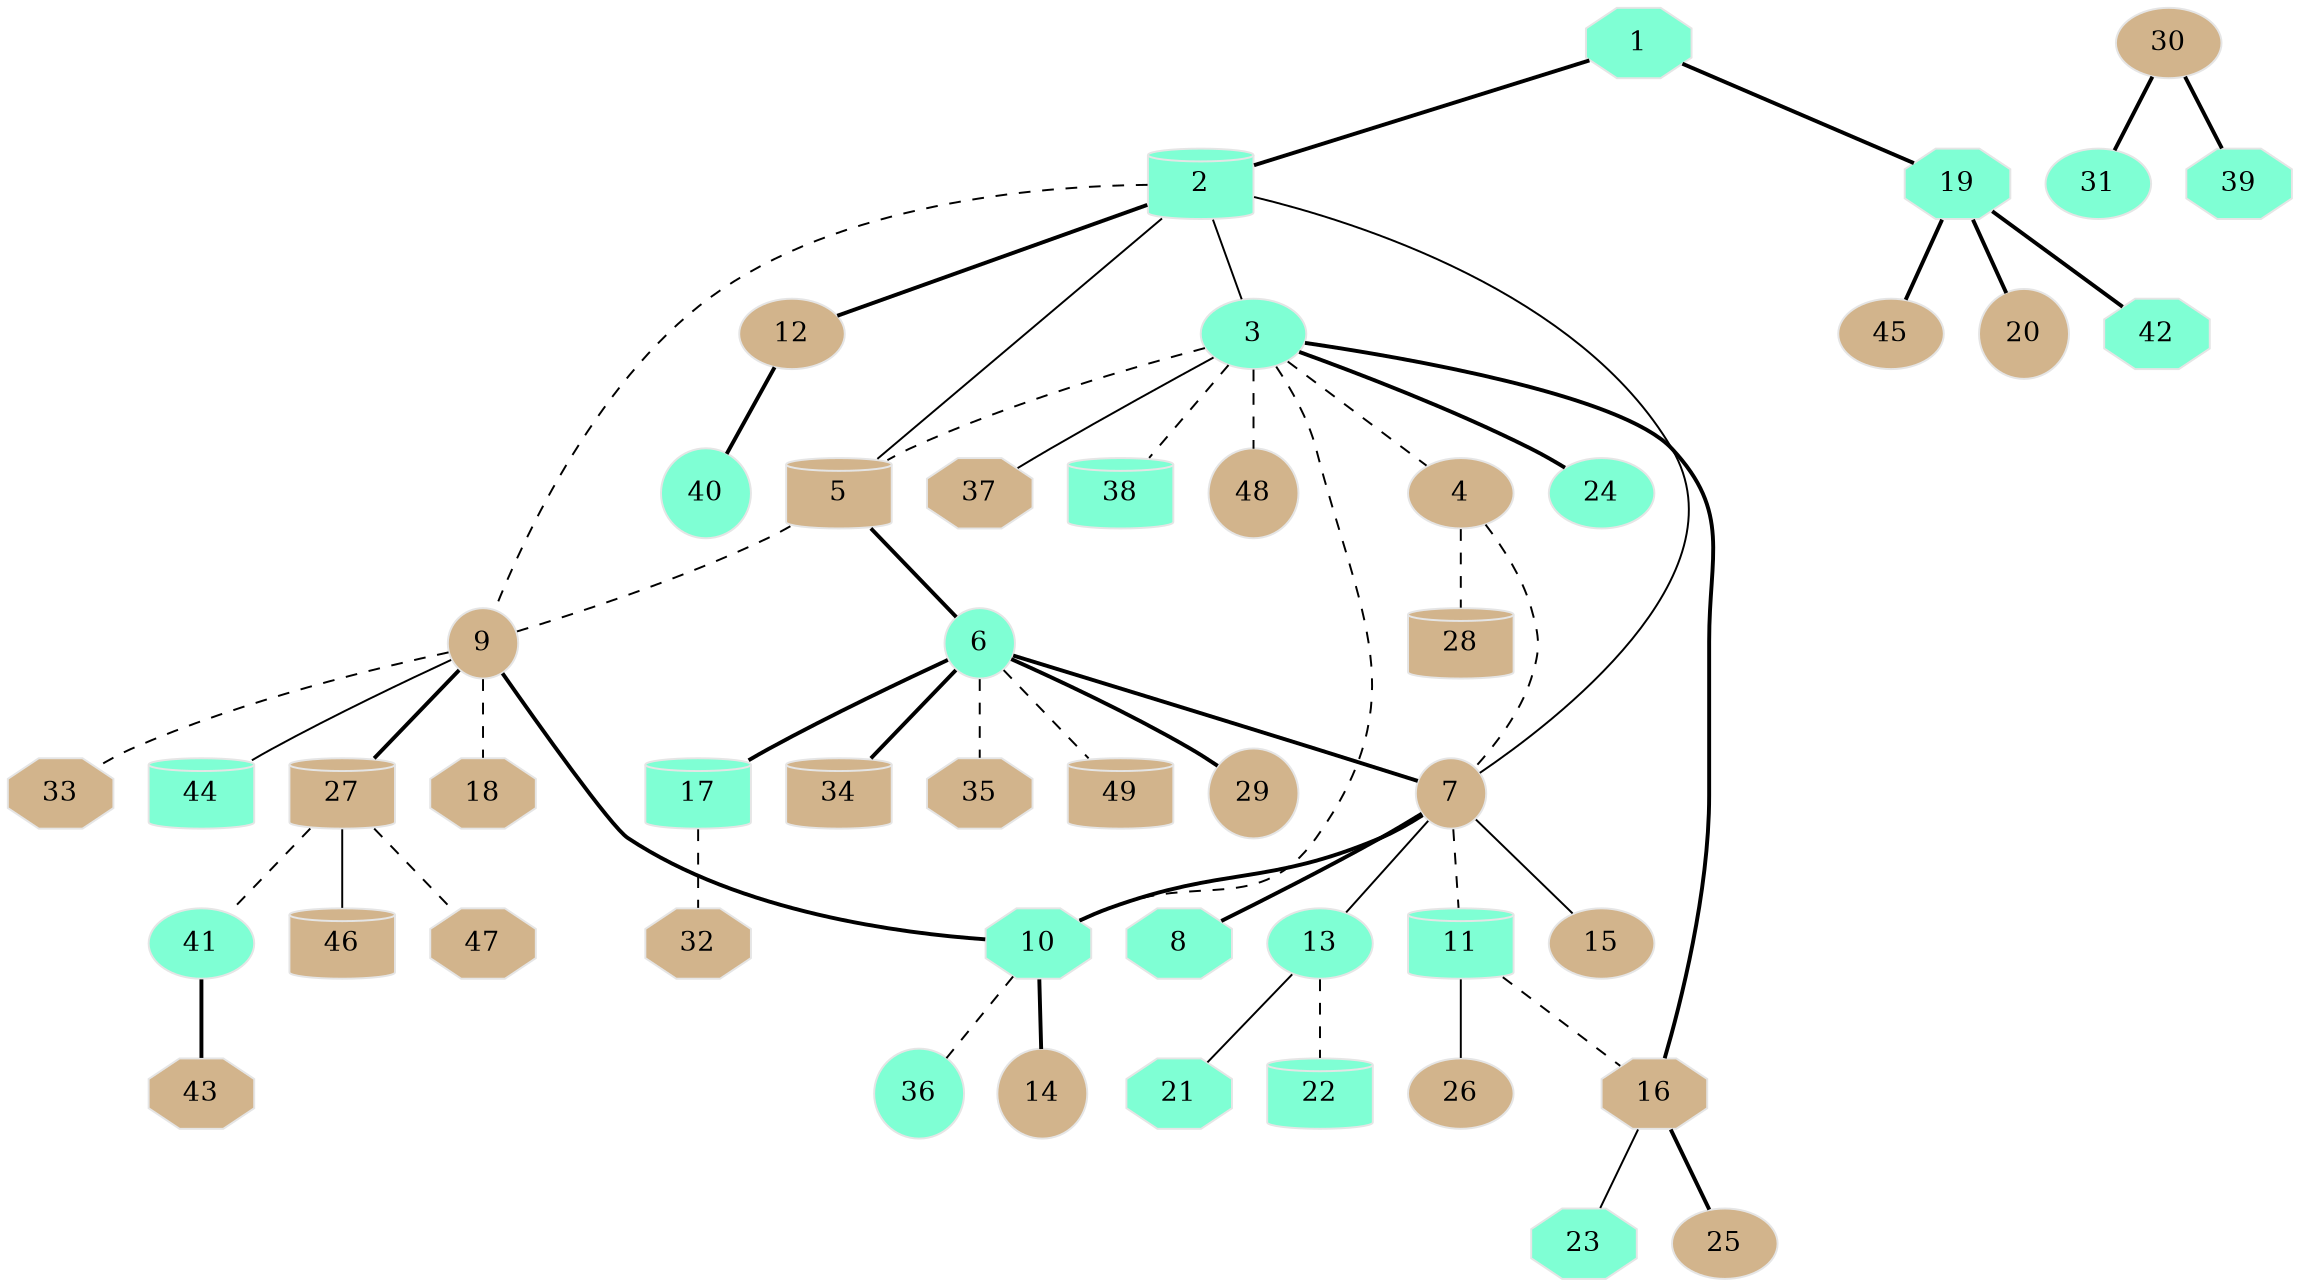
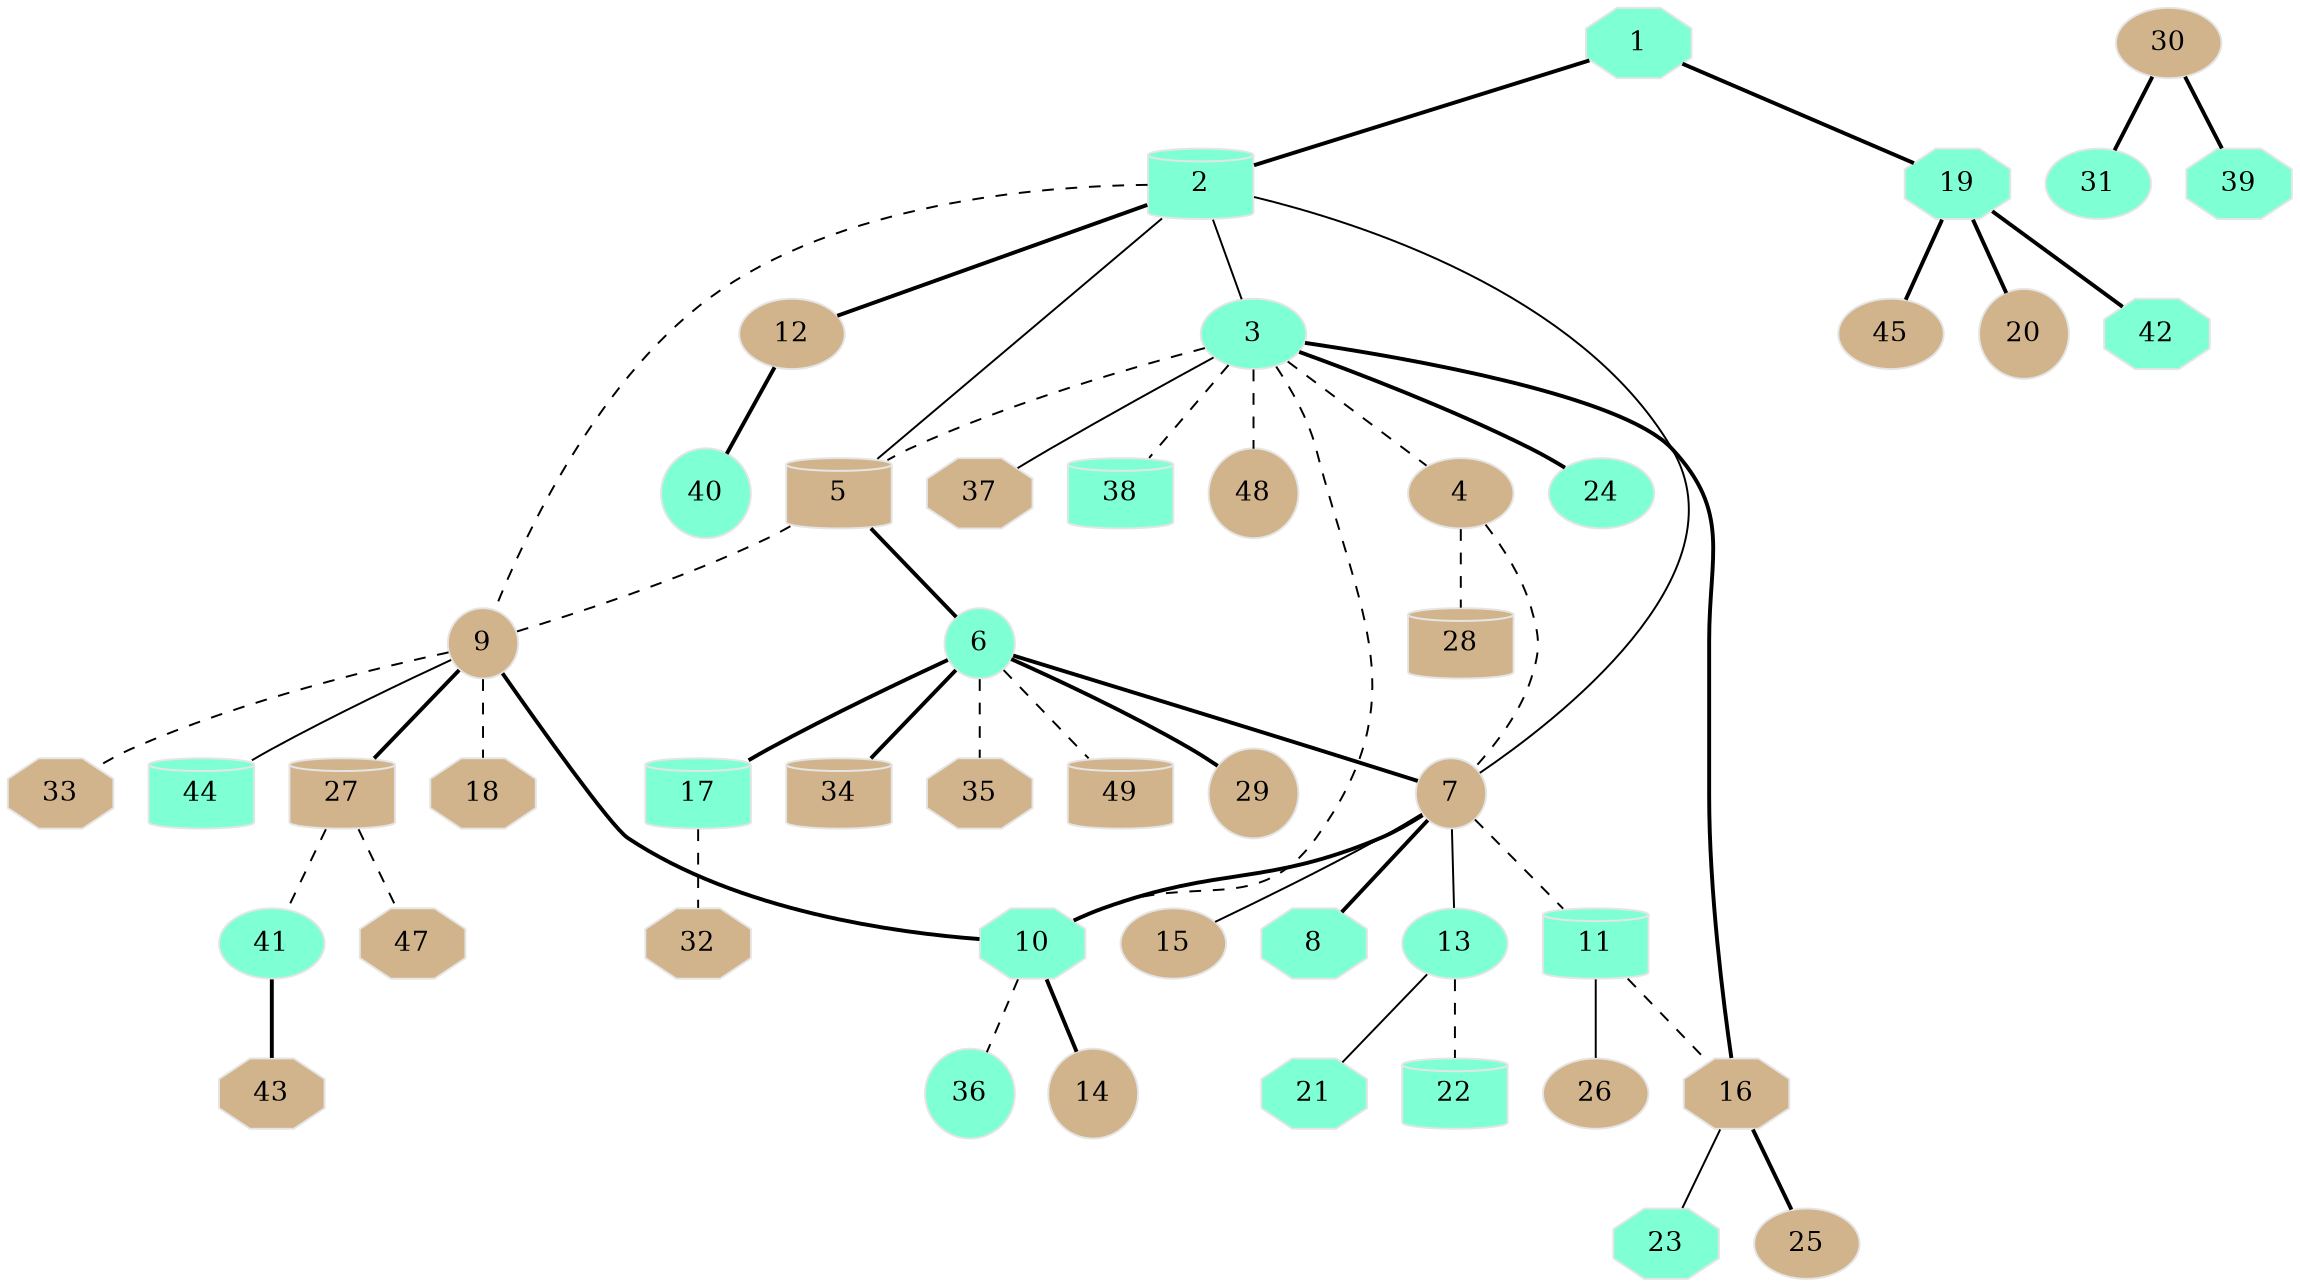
node "46": removed
